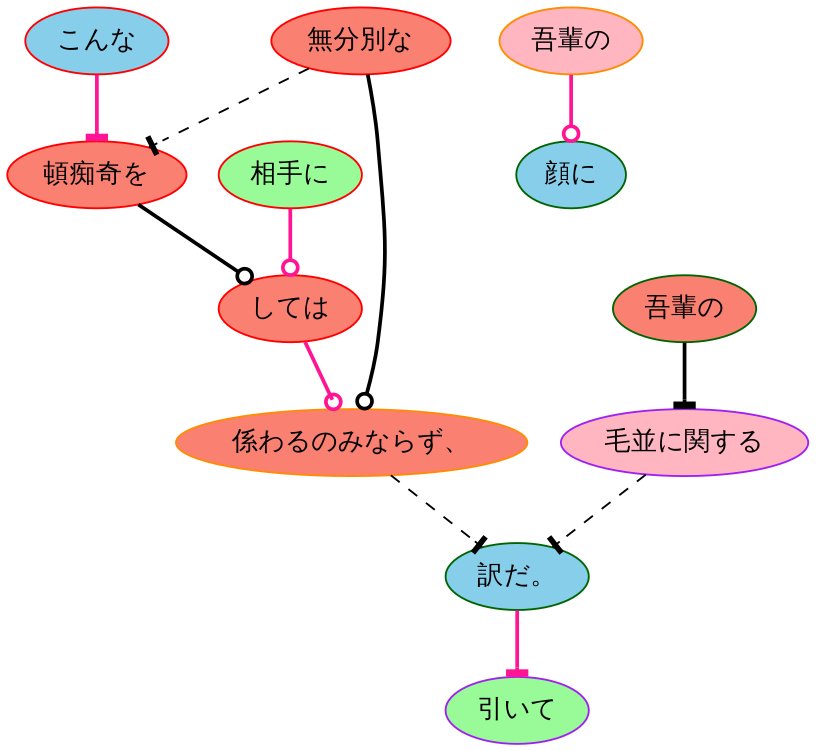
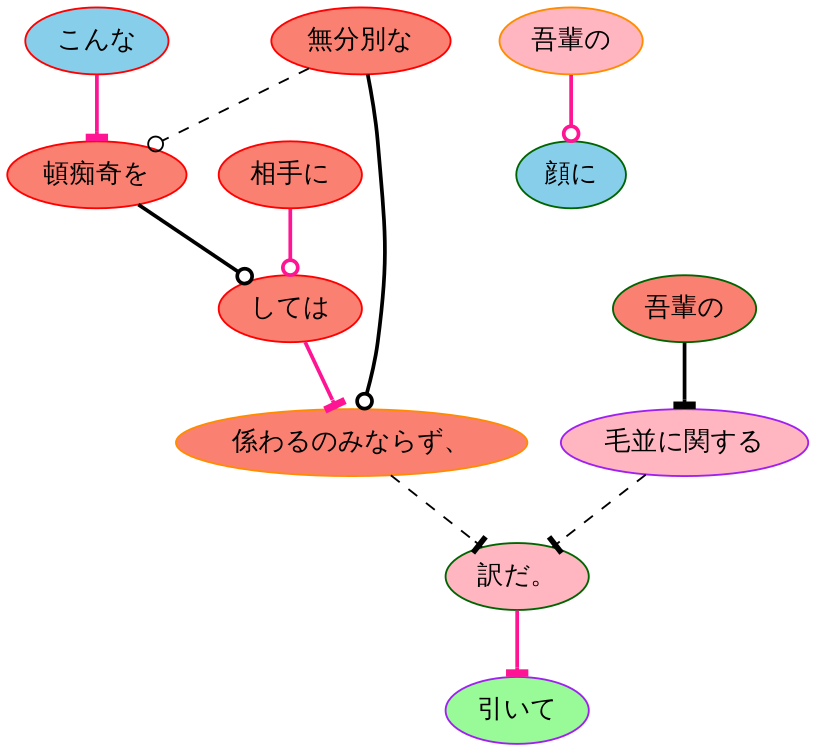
edge "無分別な" -> "頓痴奇を": arrowhead tee -> odot
node "相手に": fillcolor palegreen -> salmon
edge "しては" -> "係わるのみならず、": arrowhead odot -> tee
node "訳だ。": fillcolor skyblue -> lightpink
